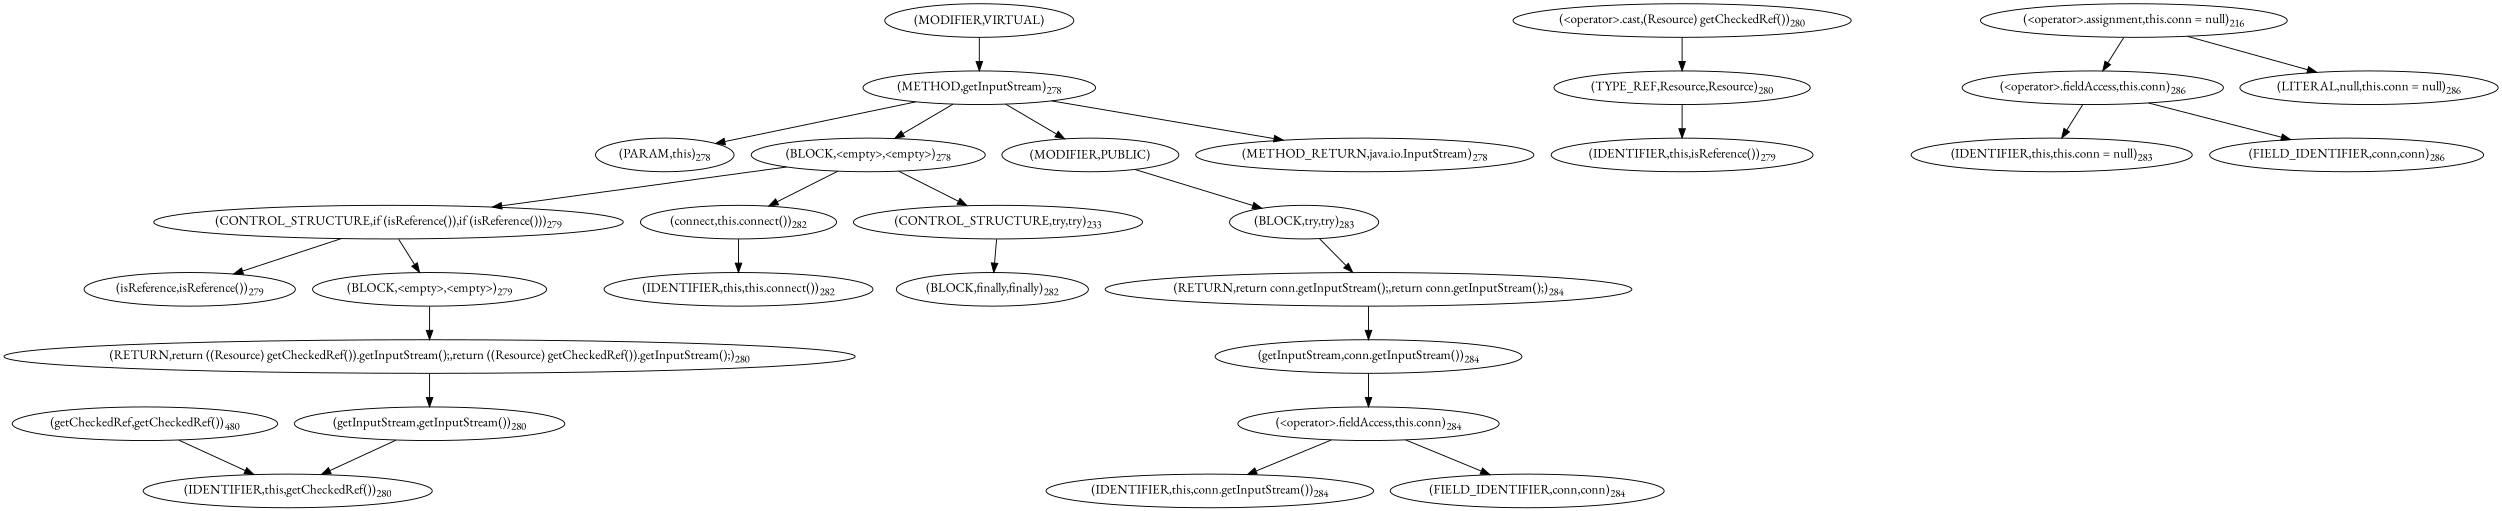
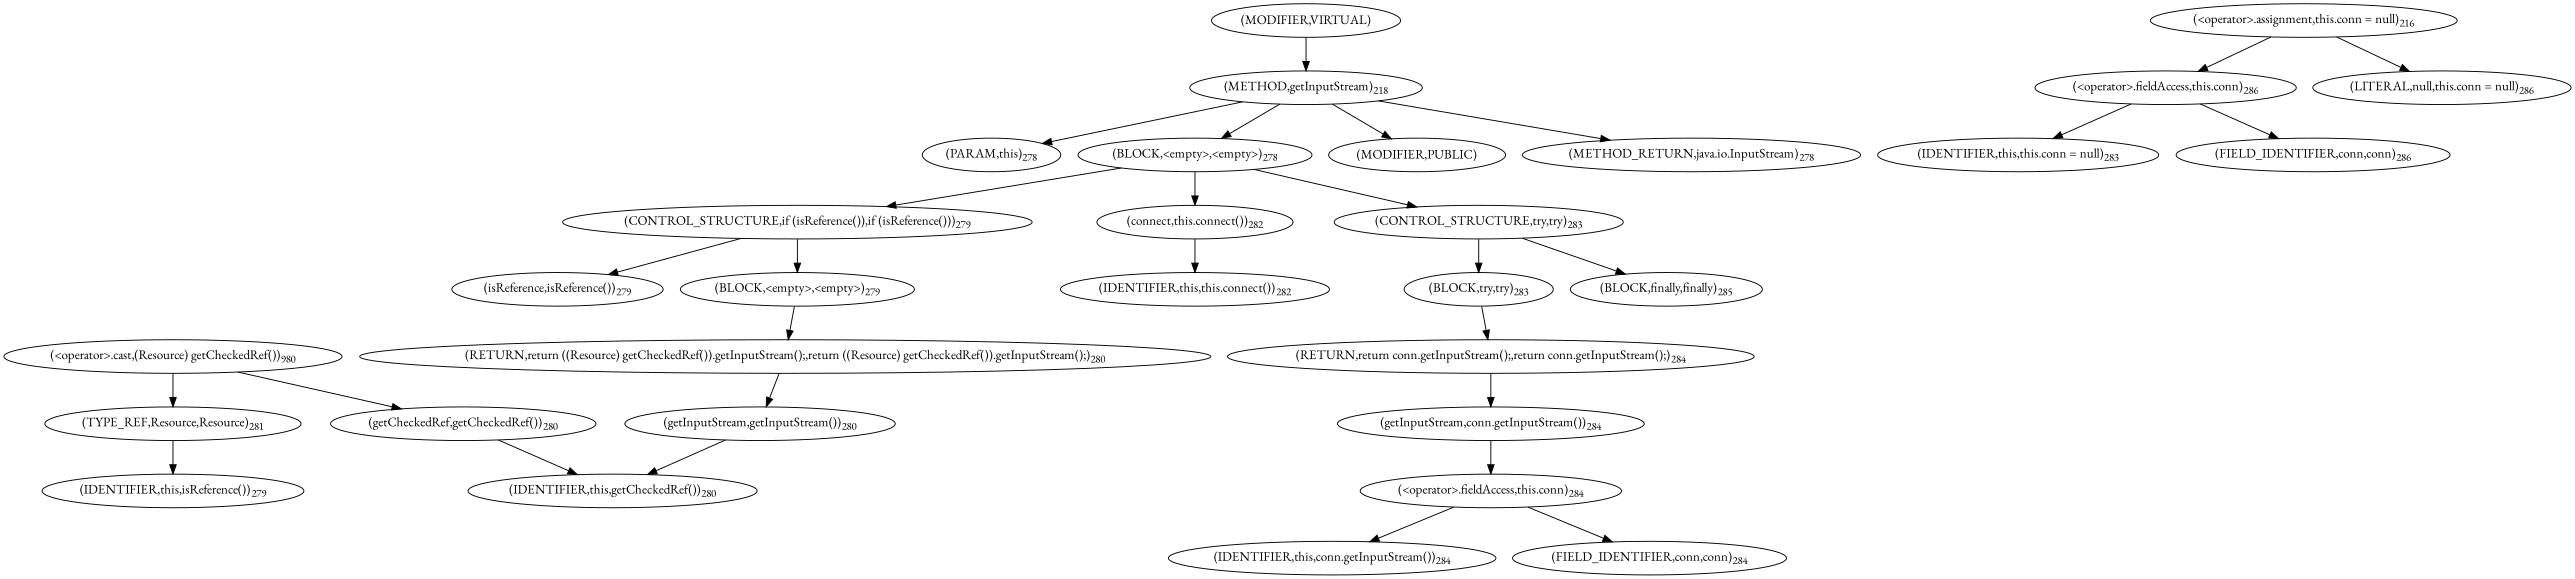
node "(<operator>.cast,(Resource) getCheckedRef())": text "280" -> "980"
node "(METHOD,getInputStream)": text "278" -> "218"
node "(TYPE_REF,Resource,Resource)": text "280" -> "281"
edge "(MODIFIER,PUBLIC)" -> "(BLOCK,try,try)": now "(CONTROL_STRUCTURE,try,try)" -> "(BLOCK,try,try)"
node "(CONTROL_STRUCTURE,try,try)": text "233" -> "283"
node "(BLOCK,finally,finally)": text "282" -> "285"
edge "(<operator>.cast,(Resource) getCheckedRef())" -> "(getCheckedRef,getCheckedRef())": added
node "(getCheckedRef,getCheckedRef())": text "480" -> "280"
